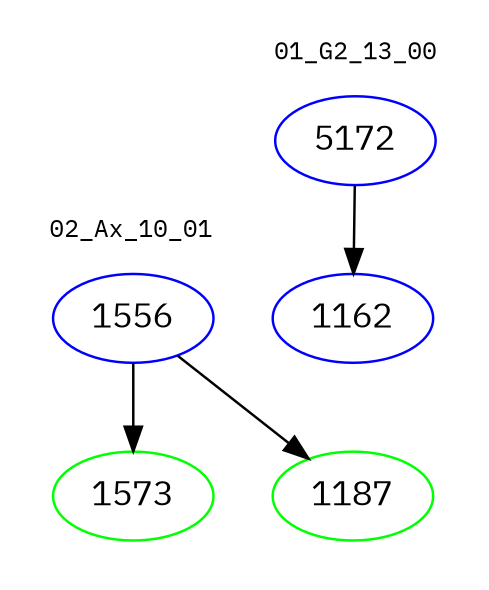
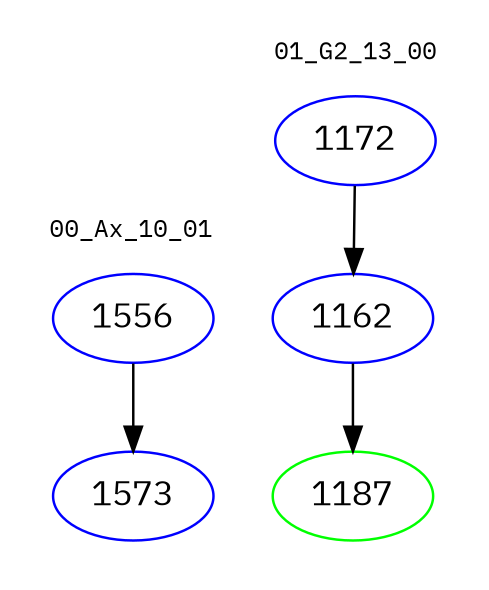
node "5172": label "5172" -> "1172"
cluster "02_Ax_10_01": label "02_Ax_10_01" -> "00_Ax_10_01"
edge "1556" -> "1187": now "1162" -> "1187"
node "1573": color green -> blue
